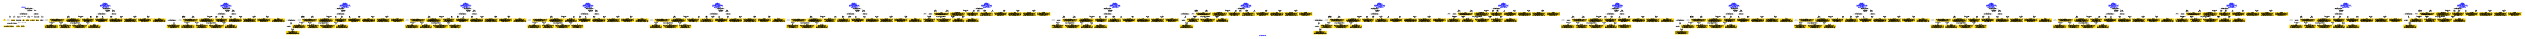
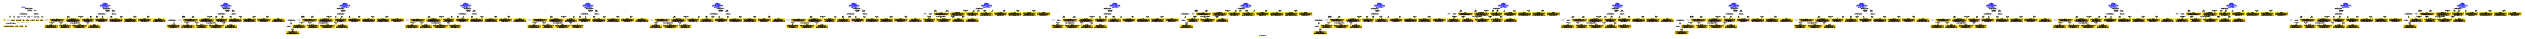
node "dimensions_inch": fillcolor lightgray -> gold
node "image_url": fillcolor lightgray -> gold
node "name": added
